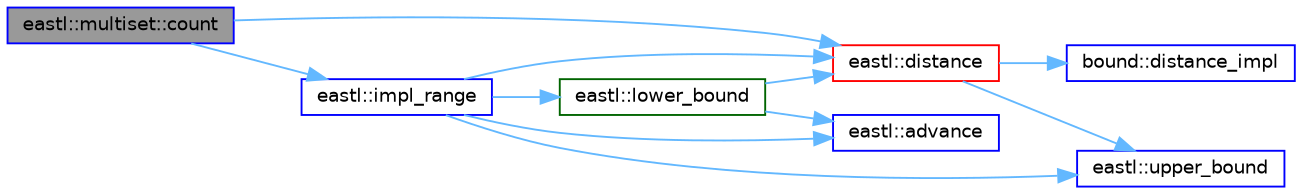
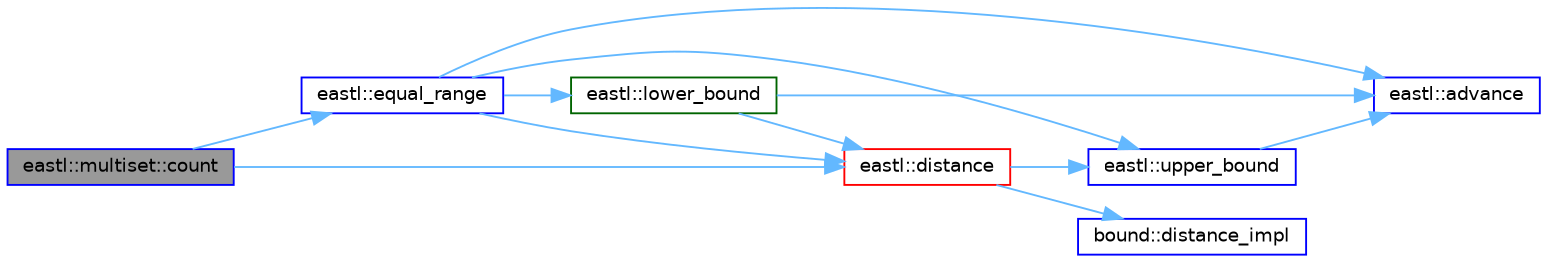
node "eastl::impl_range": label "eastl::impl_range" -> "eastl::equal_range"
edge "eastl::upper_bound" -> "eastl::advance": added
